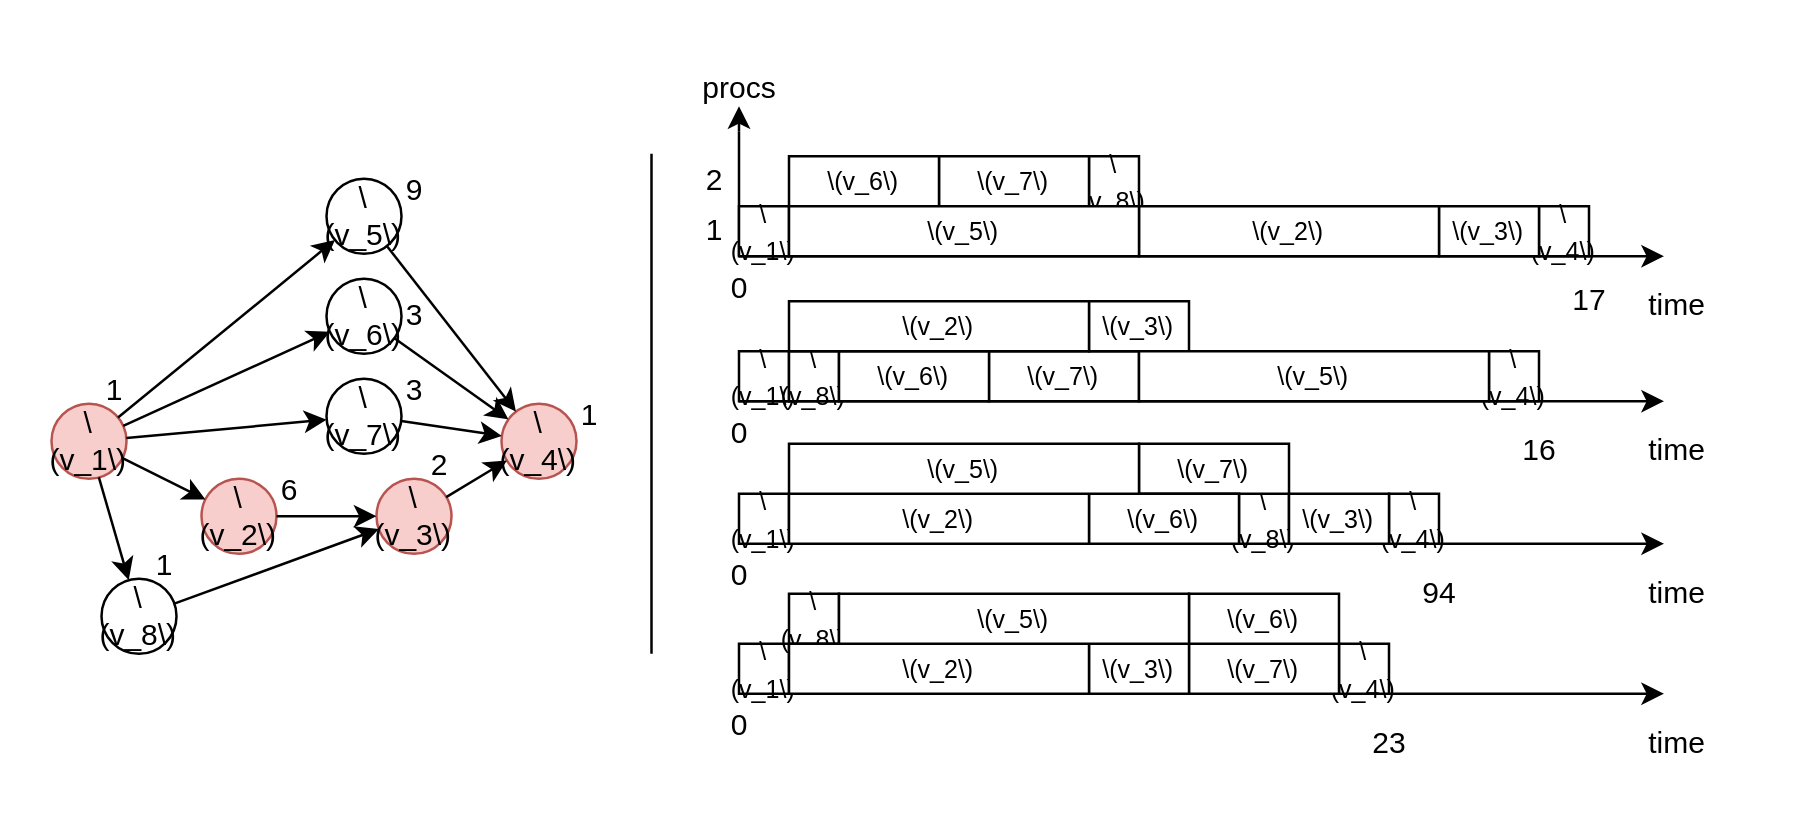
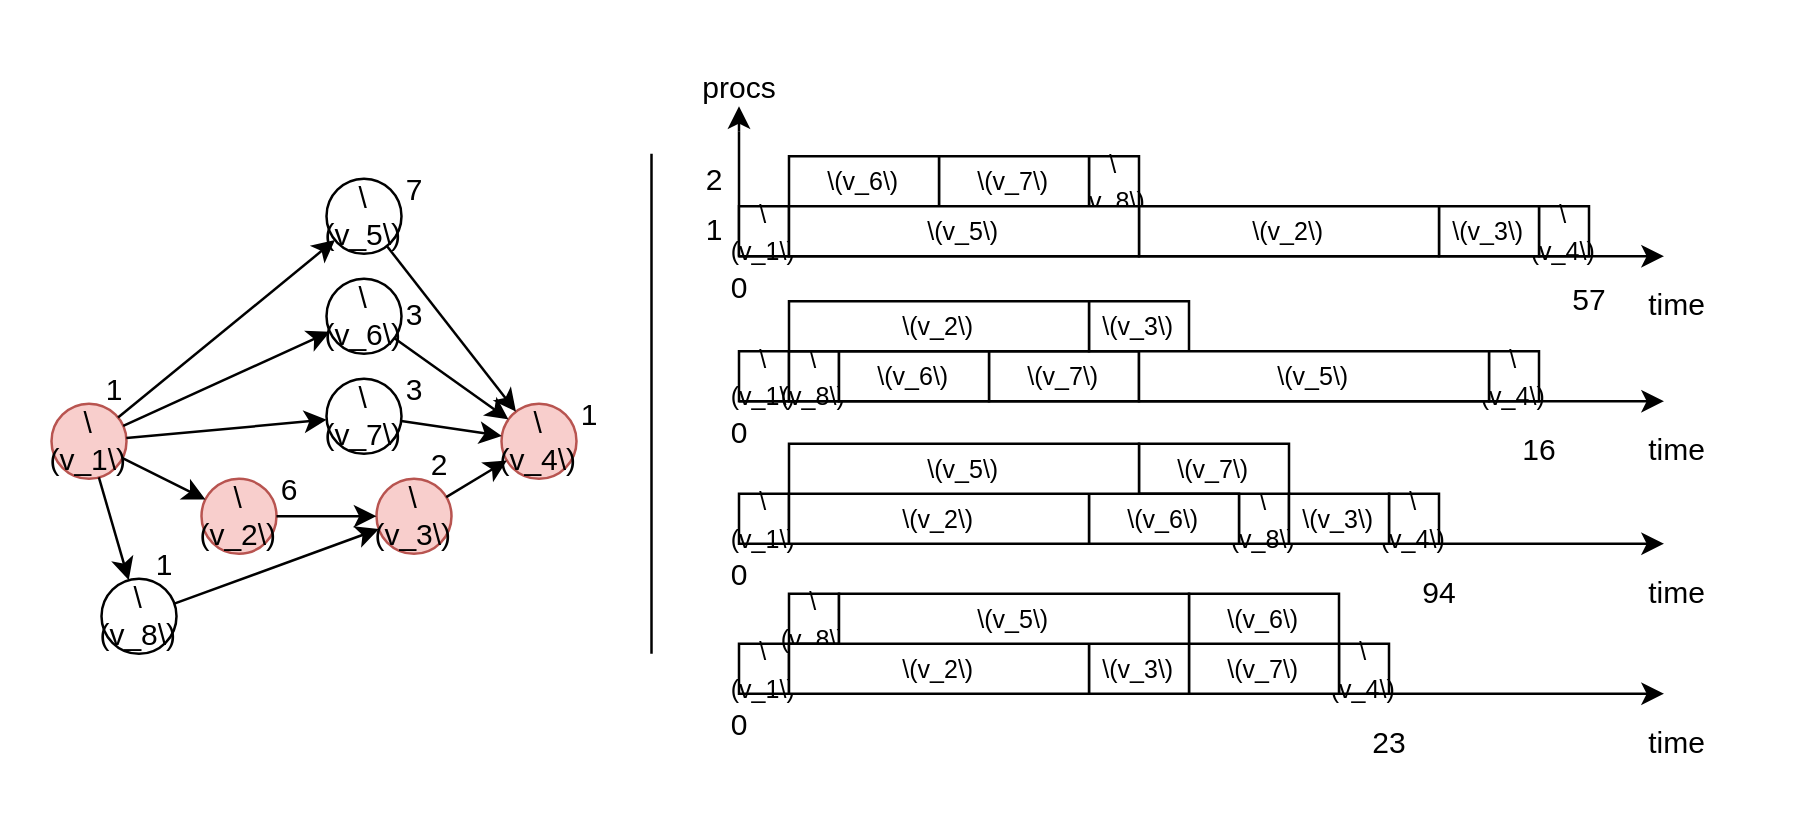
node "9": label "9" -> "7"
node "17": label "17" -> "57"
